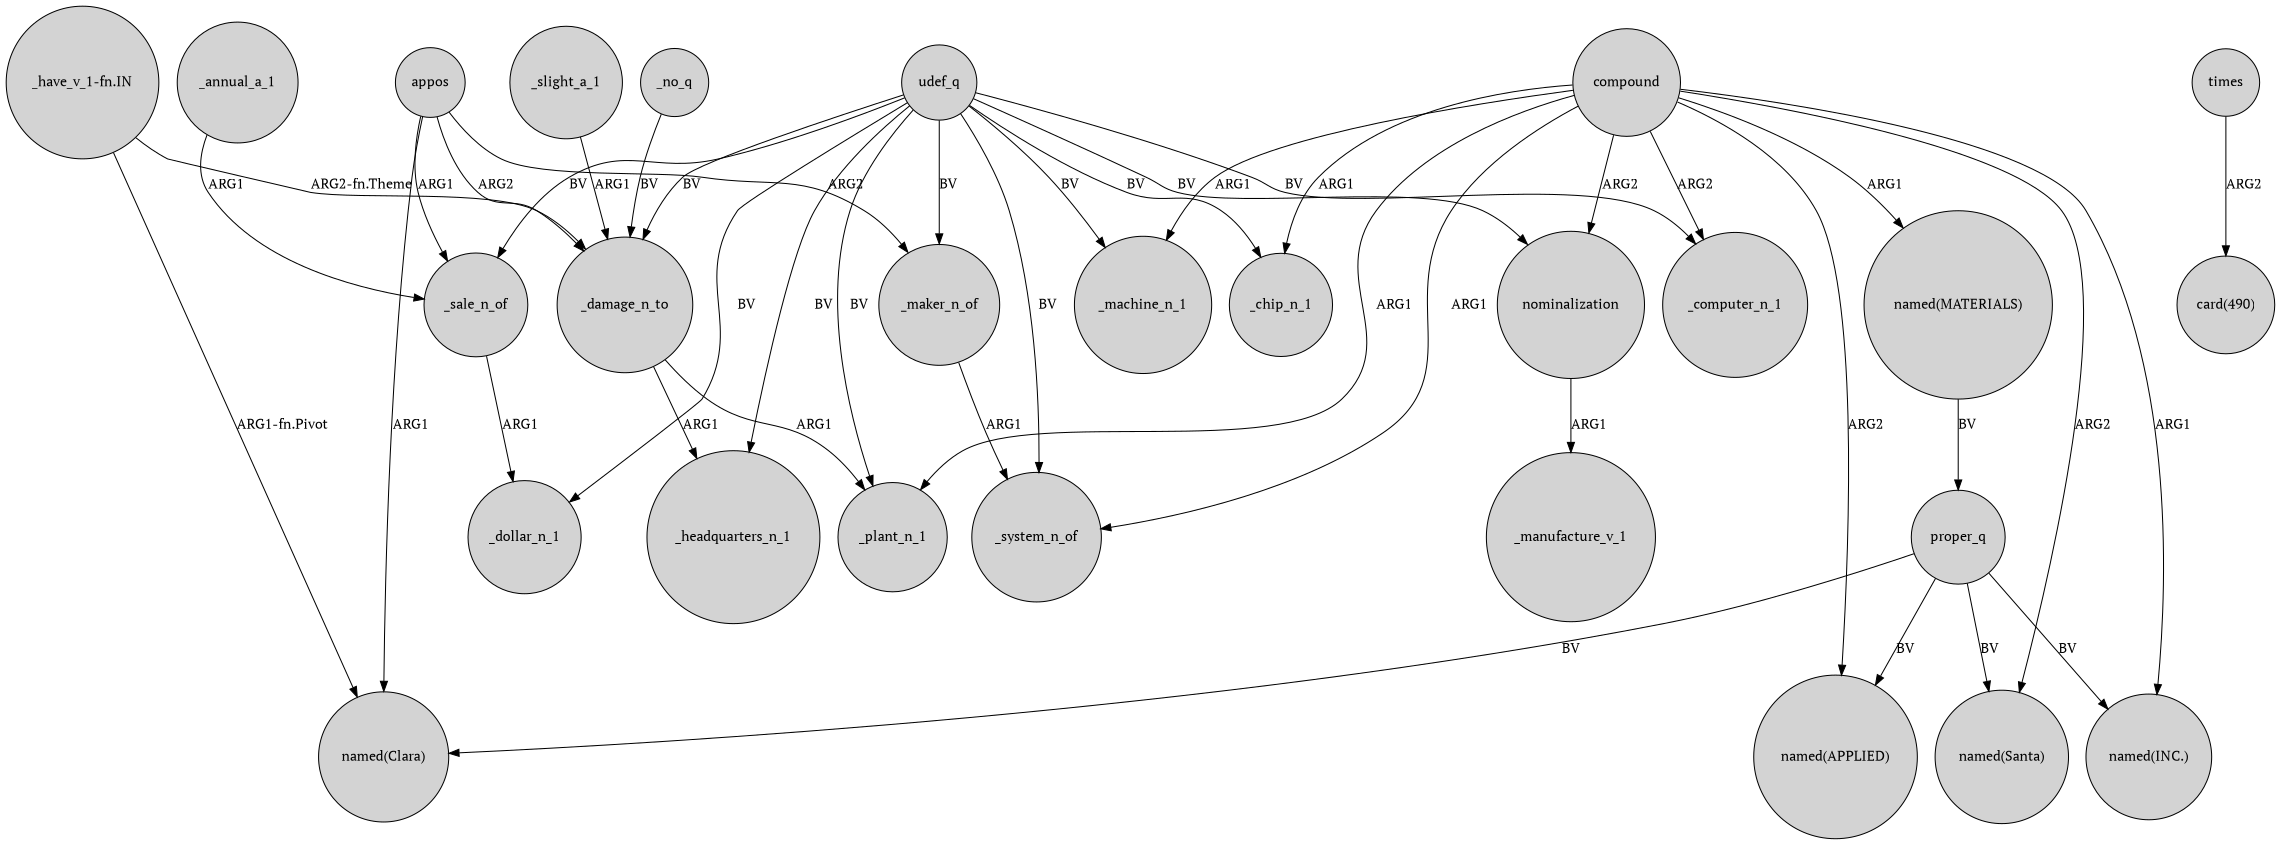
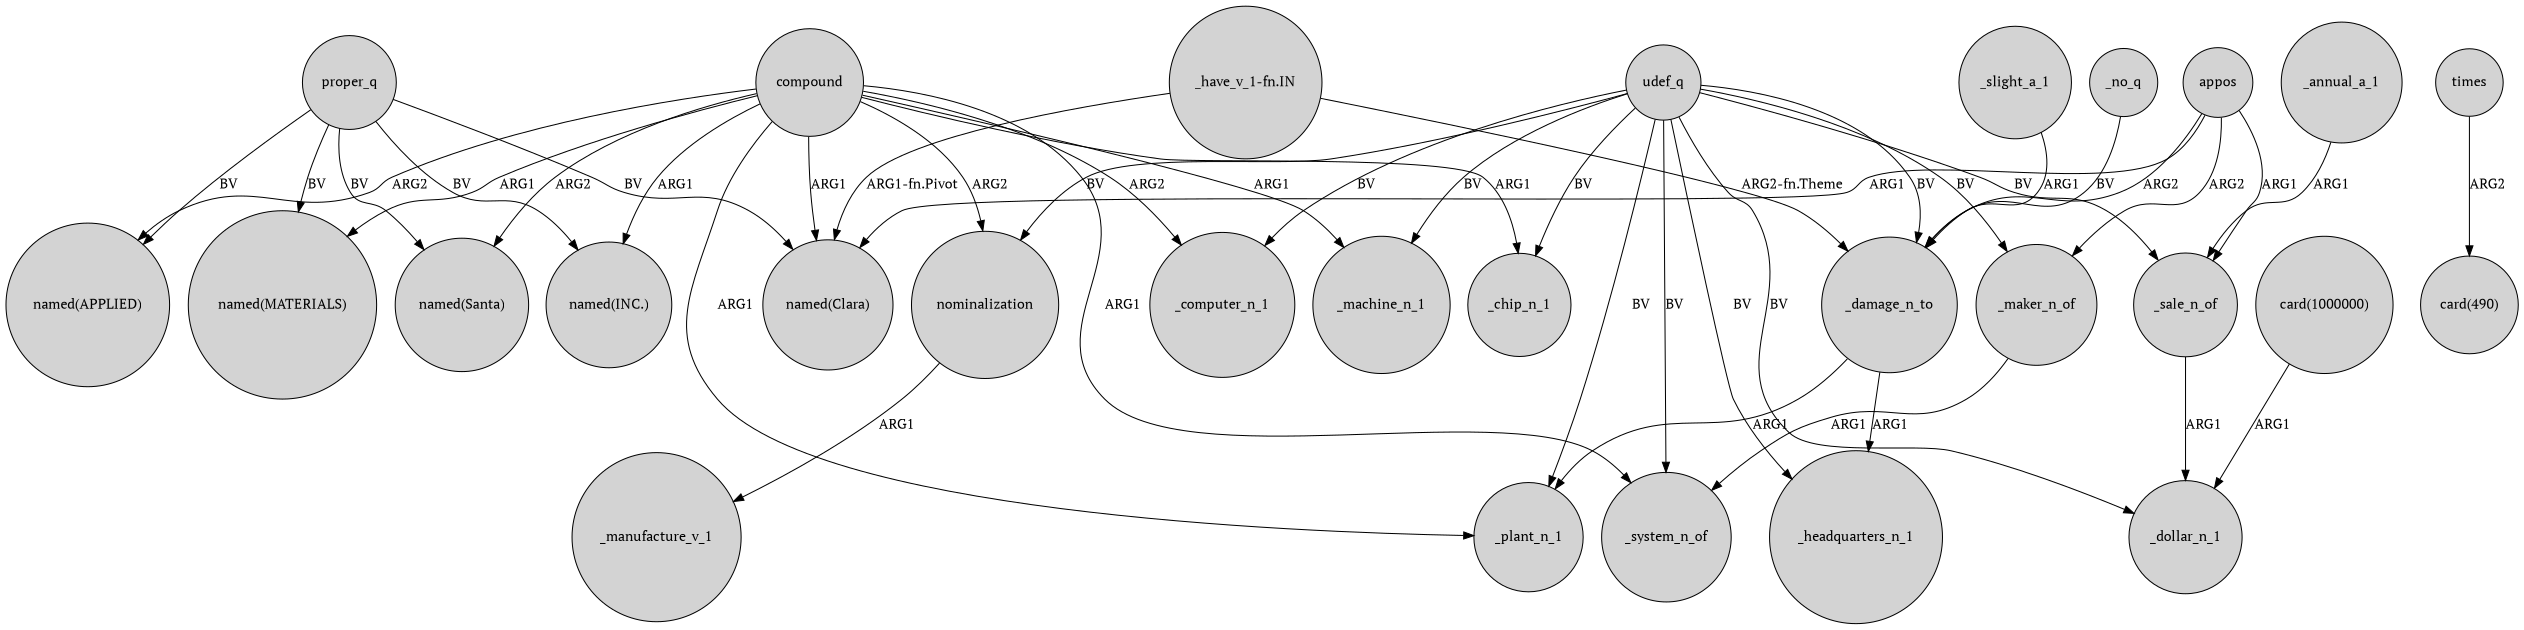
edge "compound" -> "named(Clara)": added, label "ARG1"
node "card(1000000)": added
edge "named(MATERIALS)" -> "proper_q": reversed
